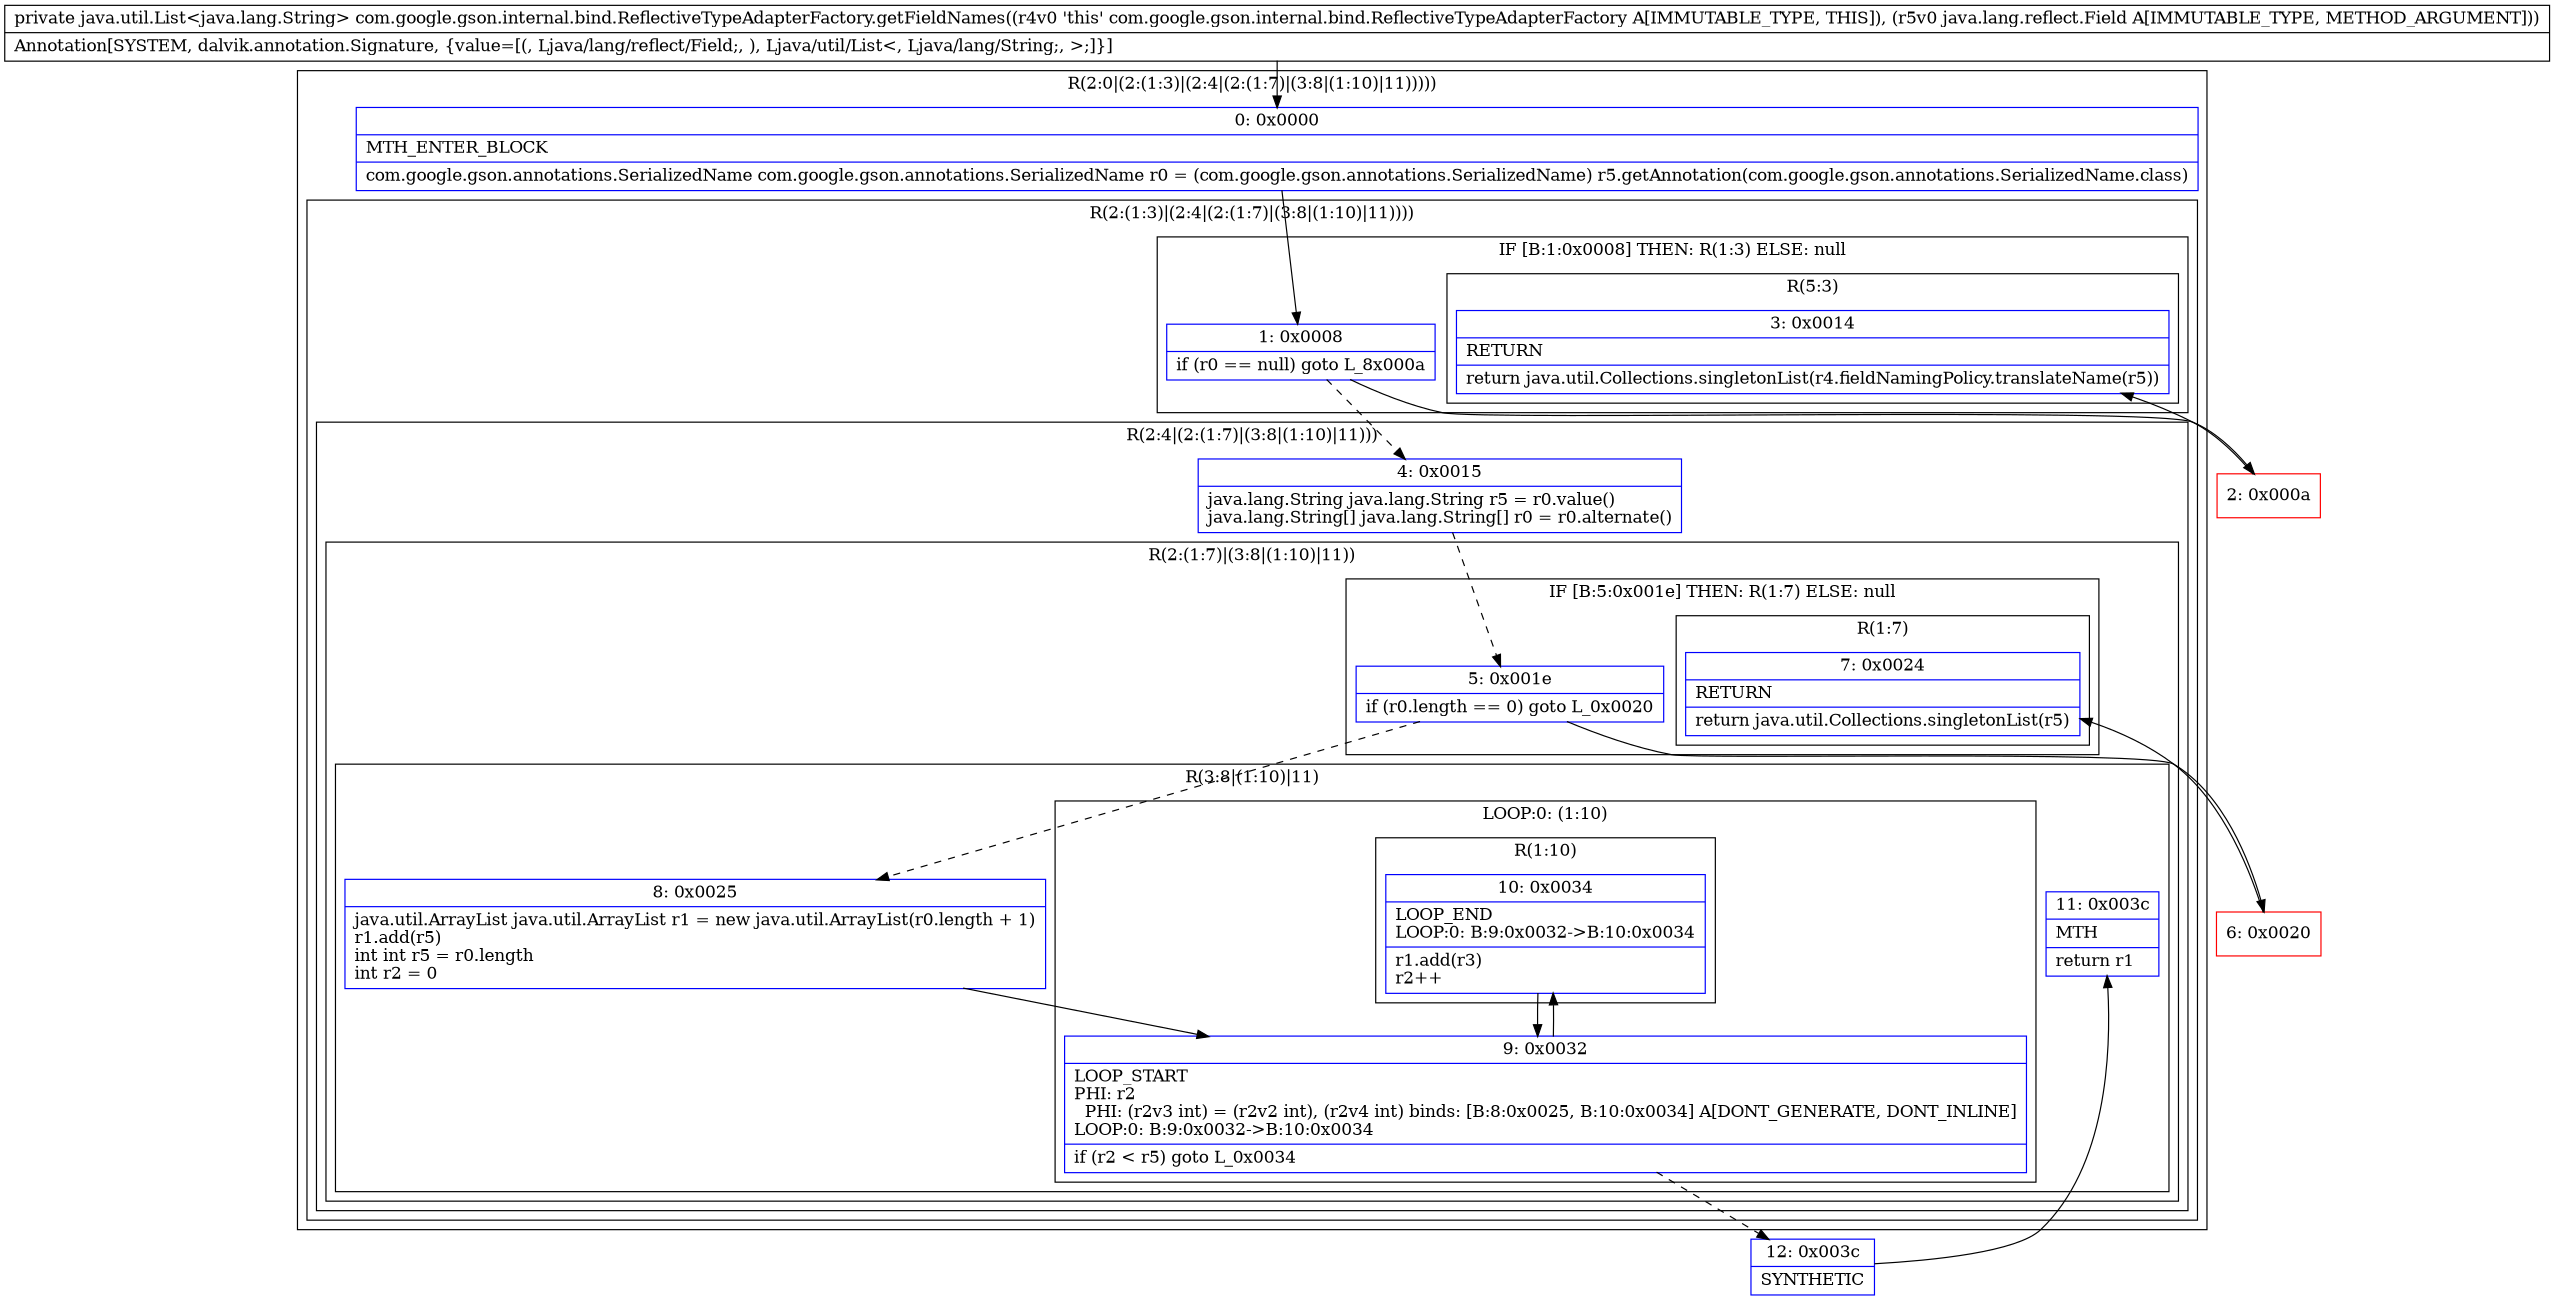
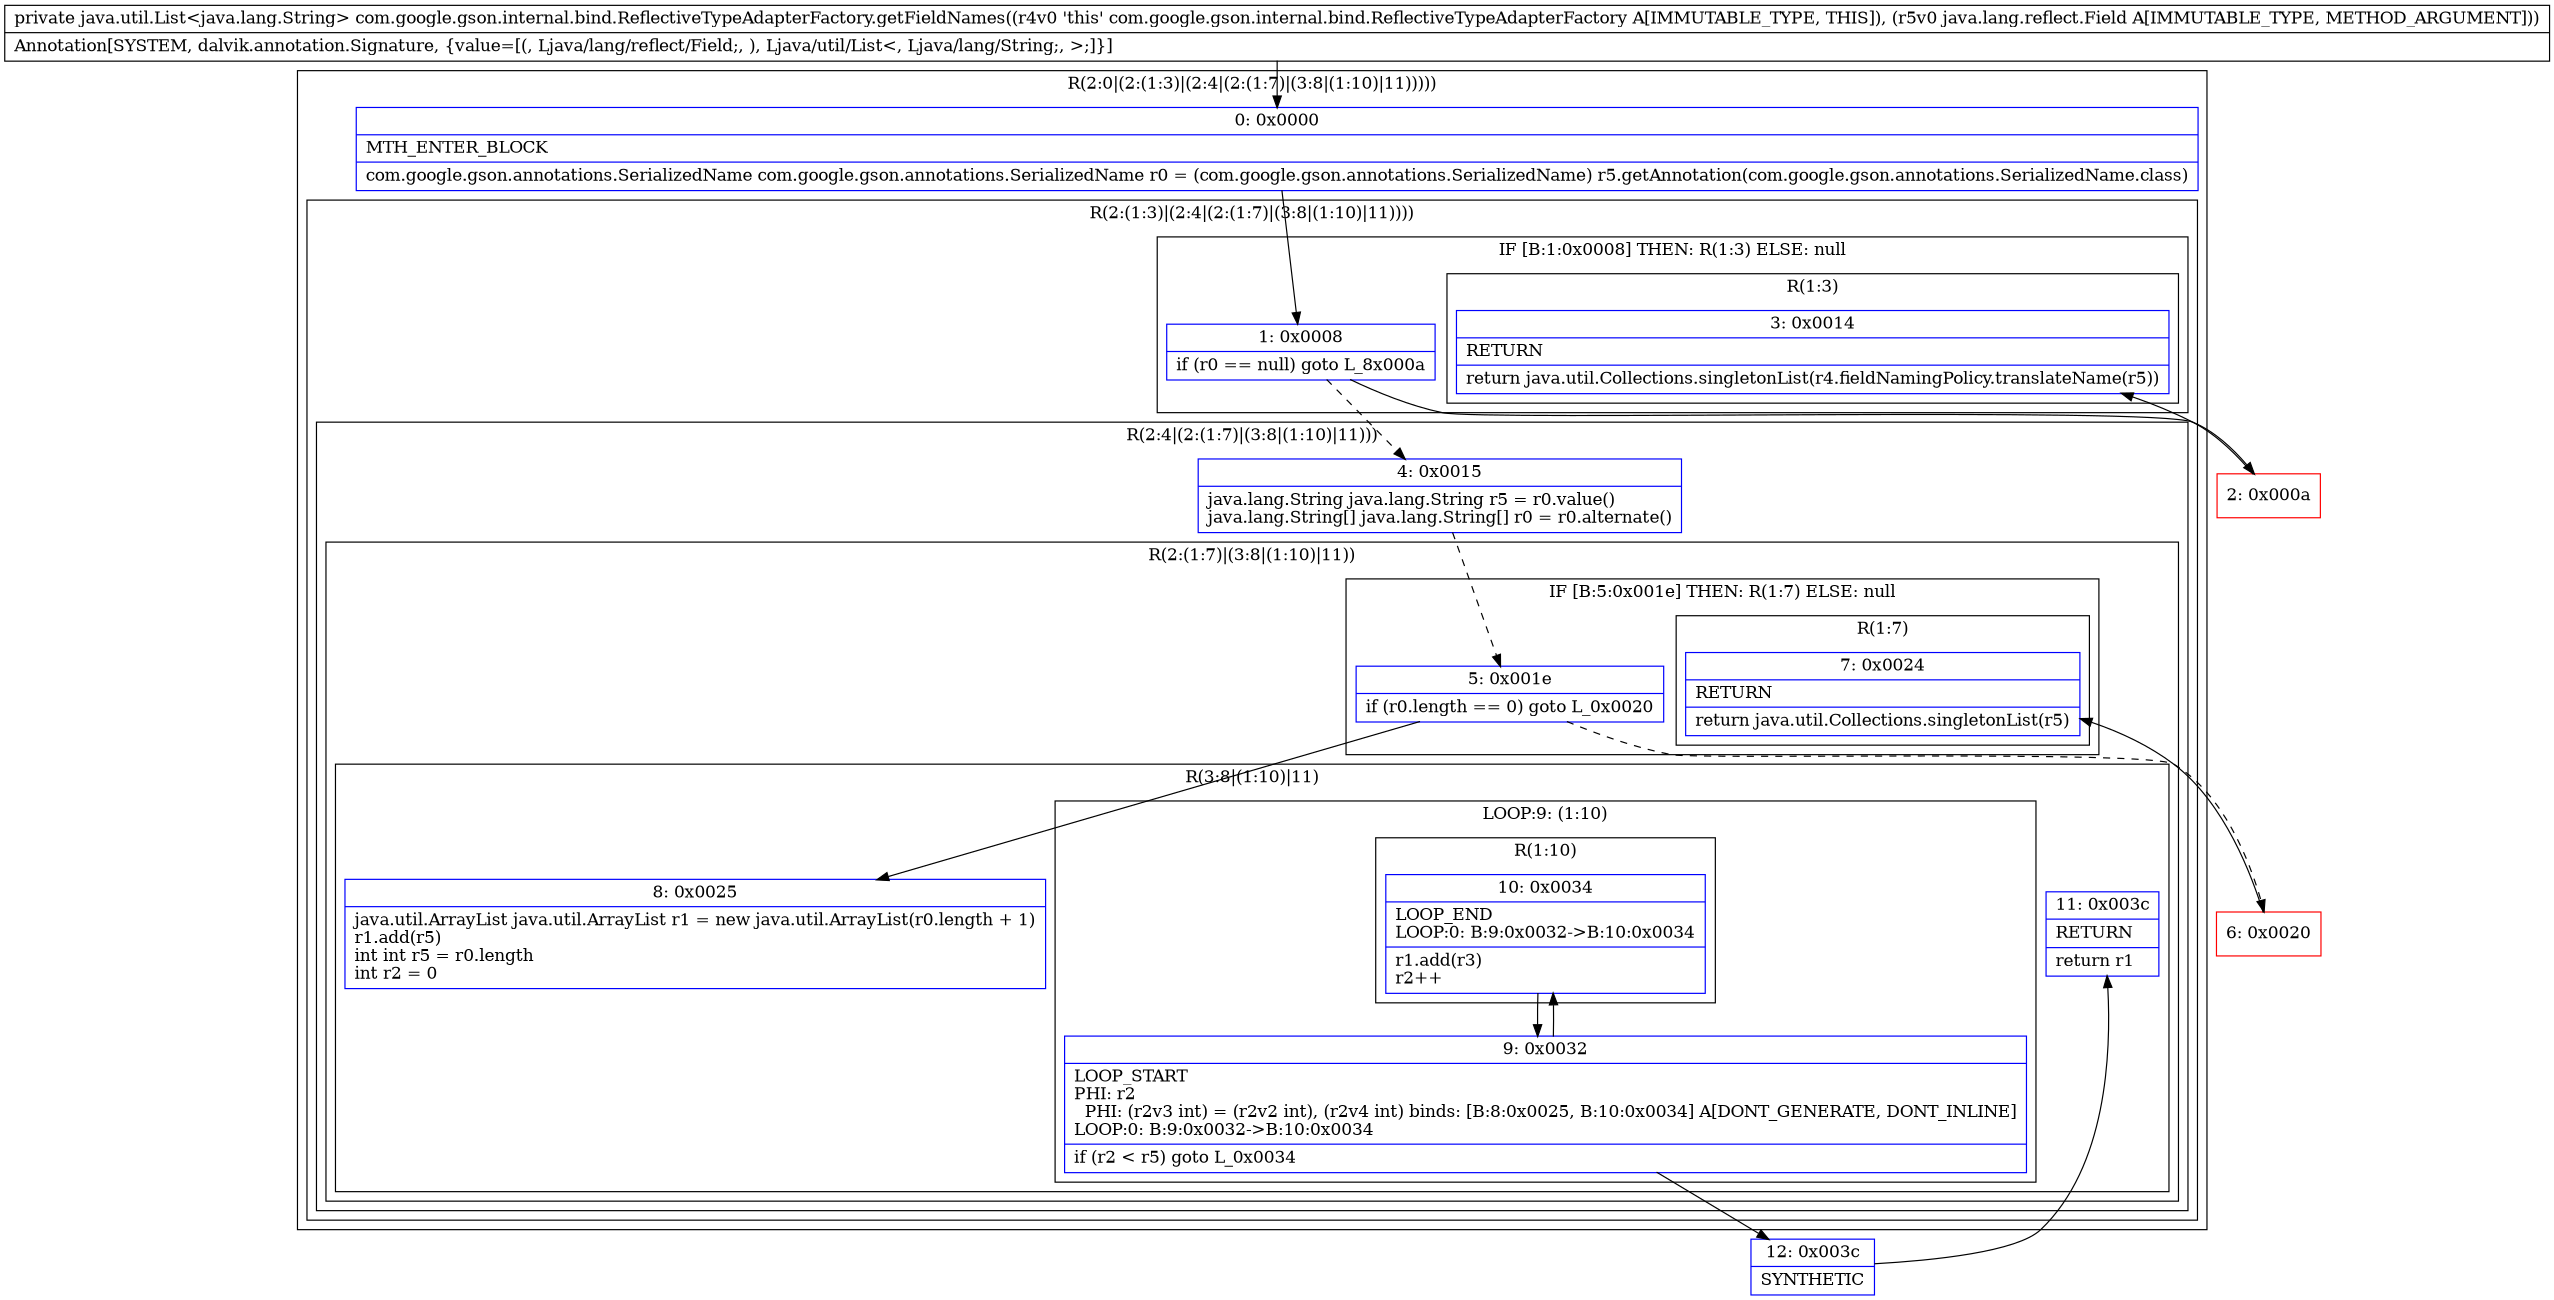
cluster "R(5:3)": label "R(5:3)" -> "R(1:3)"
edge "5: 0x001e" -> "6: 0x0020": style solid -> dashed
edge "5: 0x001e" -> "8: 0x0025": style dashed -> solid
cluster "LOOP:0: (1:10)": label "LOOP:0: (1:10)" -> "LOOP:9: (1:10)"
node "11: 0x003c": text "MTH" -> "RETURN"
edge "8: 0x0025" -> "9: 0x0032": removed
edge "9: 0x0032" -> "12: 0x003c": style dashed -> solid
